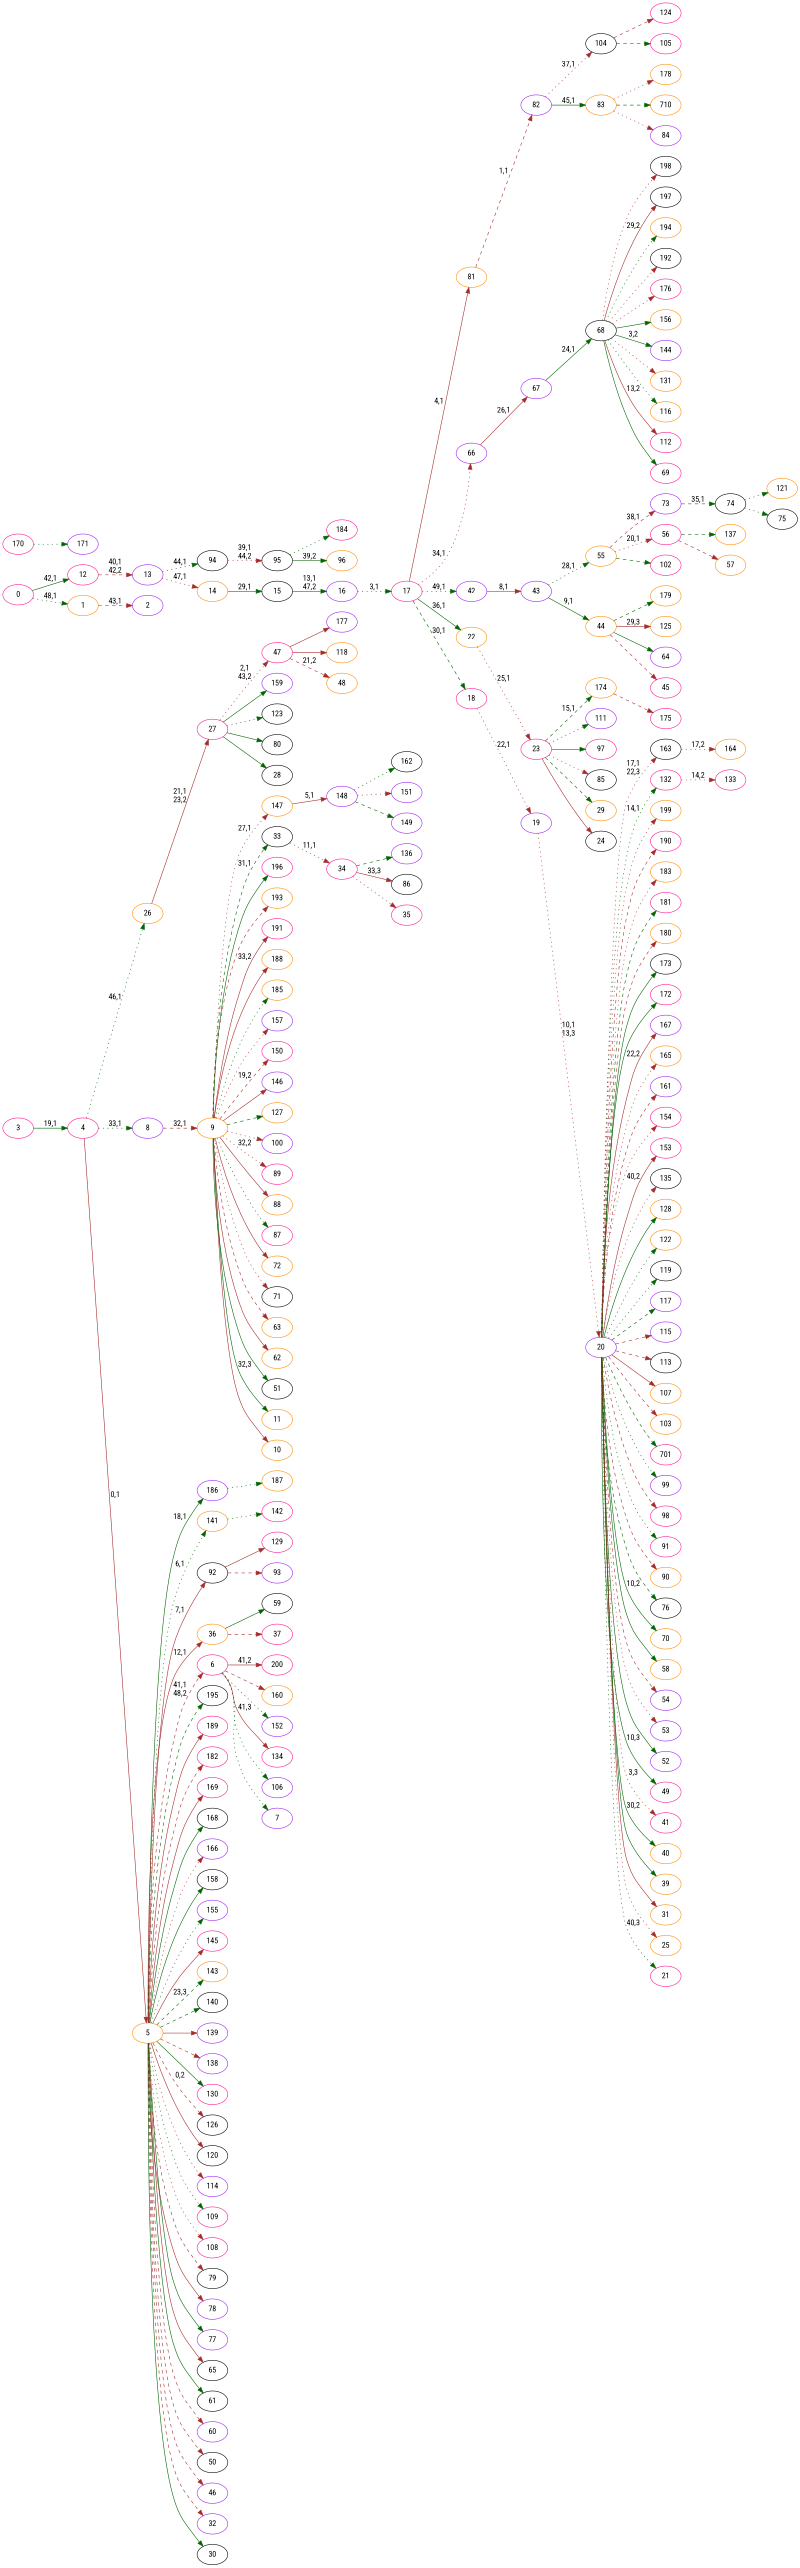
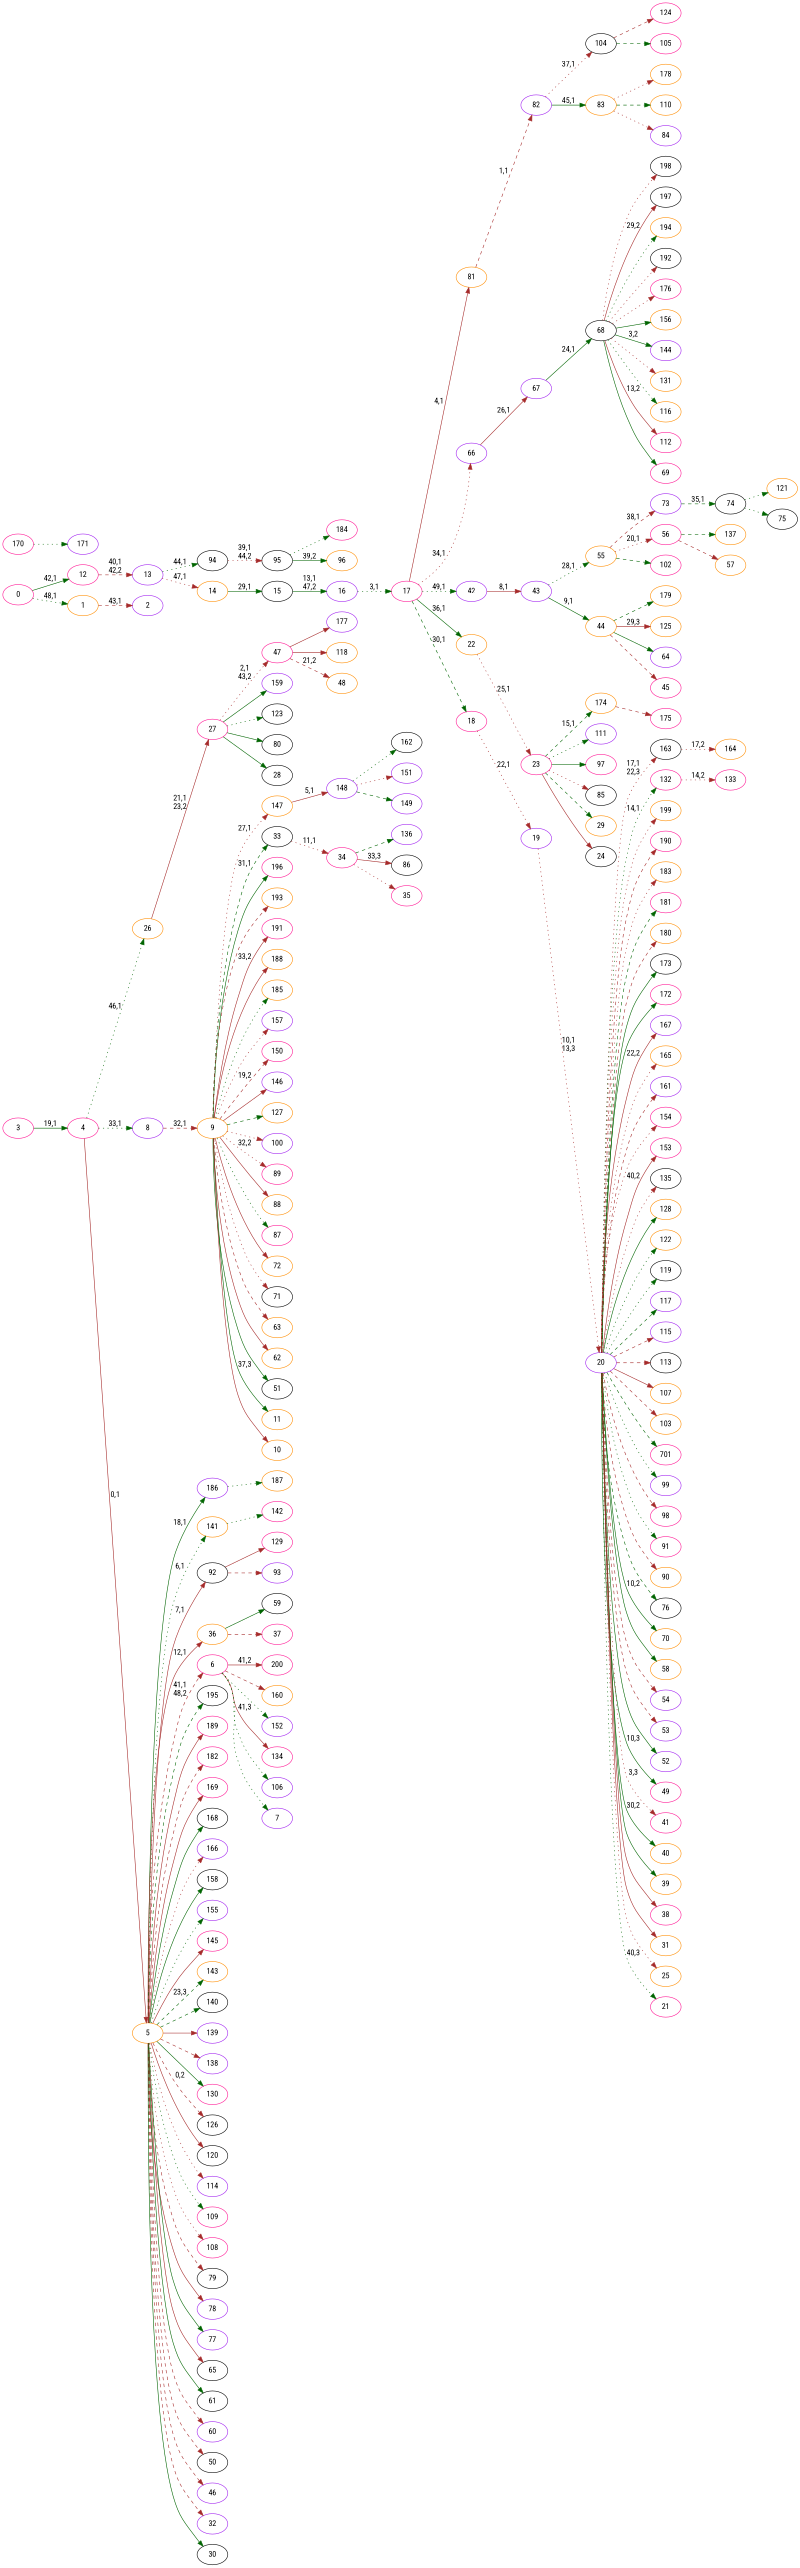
node "710": label "710" -> "110"
edge "9" -> "11": label "32,3" -> "37,3"
edge "20" -> "53": style dotted -> dashed
node "38": added
